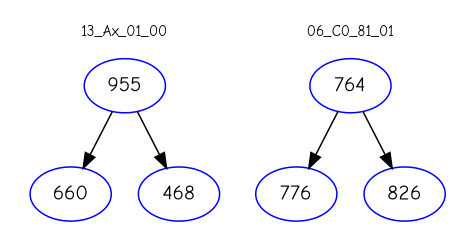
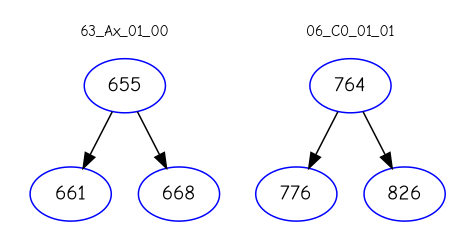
cluster "13_Ax_01_00": label "13_Ax_01_00" -> "63_Ax_01_00"
cluster "06_C0_81_01": label "06_C0_81_01" -> "06_C0_01_01"
node "955": label "955" -> "655"
node "660": label "660" -> "661"
node "468": label "468" -> "668"
